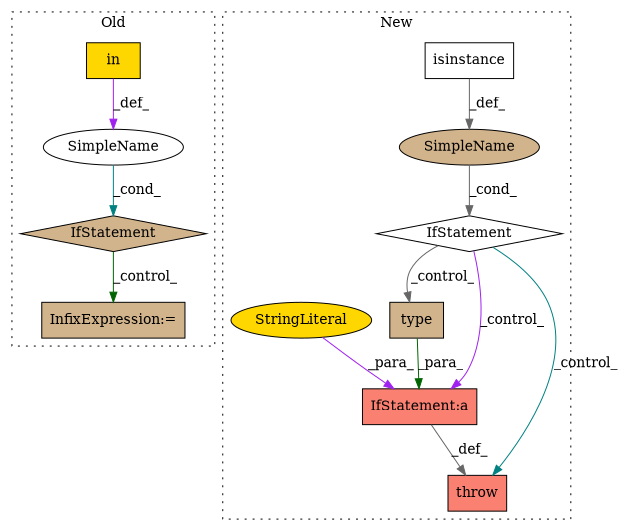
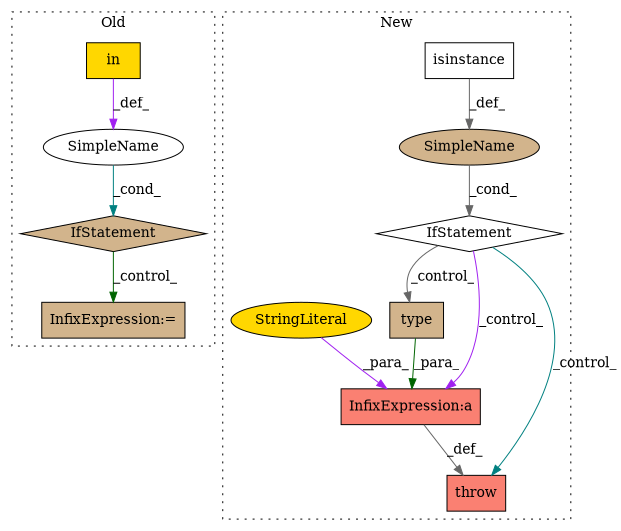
node "IfStatement:a": label "IfStatement:a" -> "InfixExpression:a"
